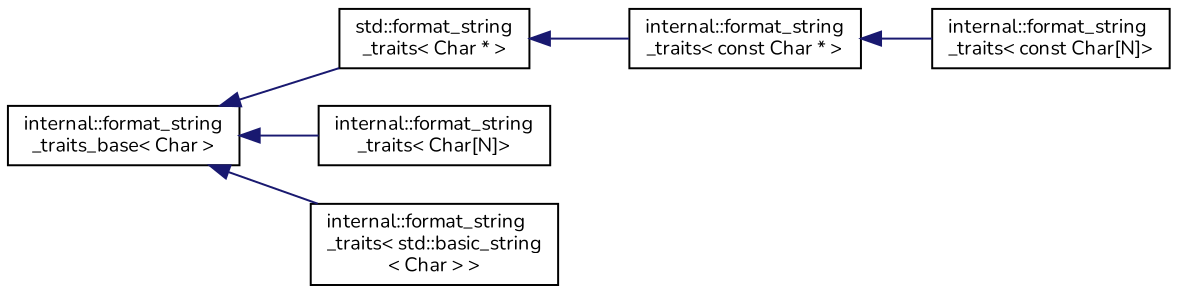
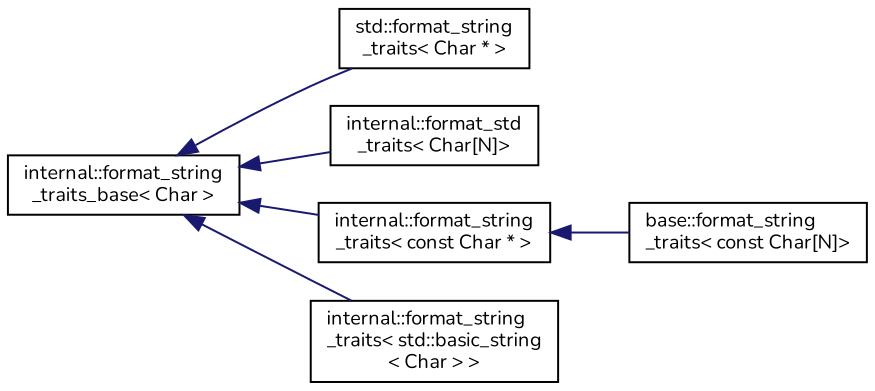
edge "internal::format_string _traits< const Char * >" -> "std::format_string _traits< Char * >": now "internal::format_string _traits< const Char * >" -> "internal::format_string _traits_base< Char >"
node "internal::format_string _traits< const Char[N]>": label "internal::format_string _traits< const Char[N]>" -> "base::format_string _traits< const Char[N]>"
node "internal::format_string _traits< Char[N]>": label "internal::format_string _traits< Char[N]>" -> "internal::format_std _traits< Char[N]>"
